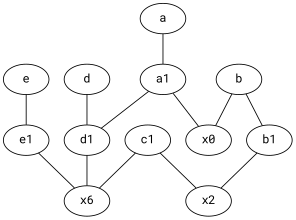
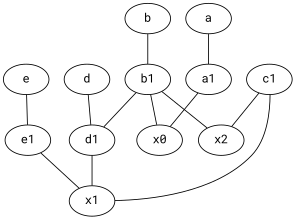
edge "a1" -- "d1": now "b1" -- "d1"
edge "b" -- "x0": now "b1" -- "x0"
node "x6": label "x6" -> "x1"
